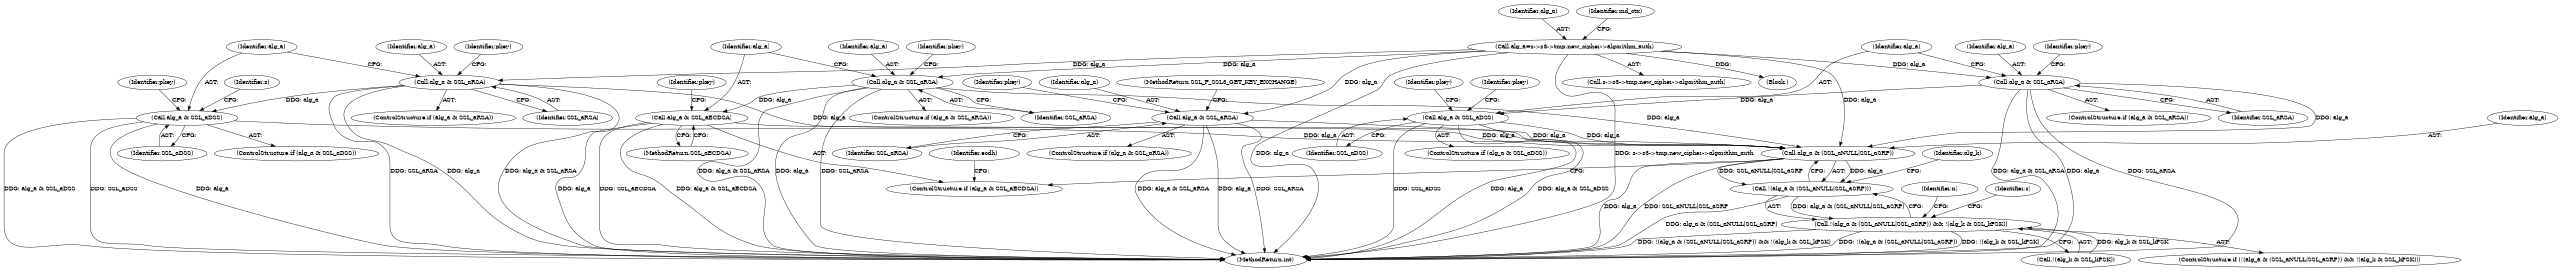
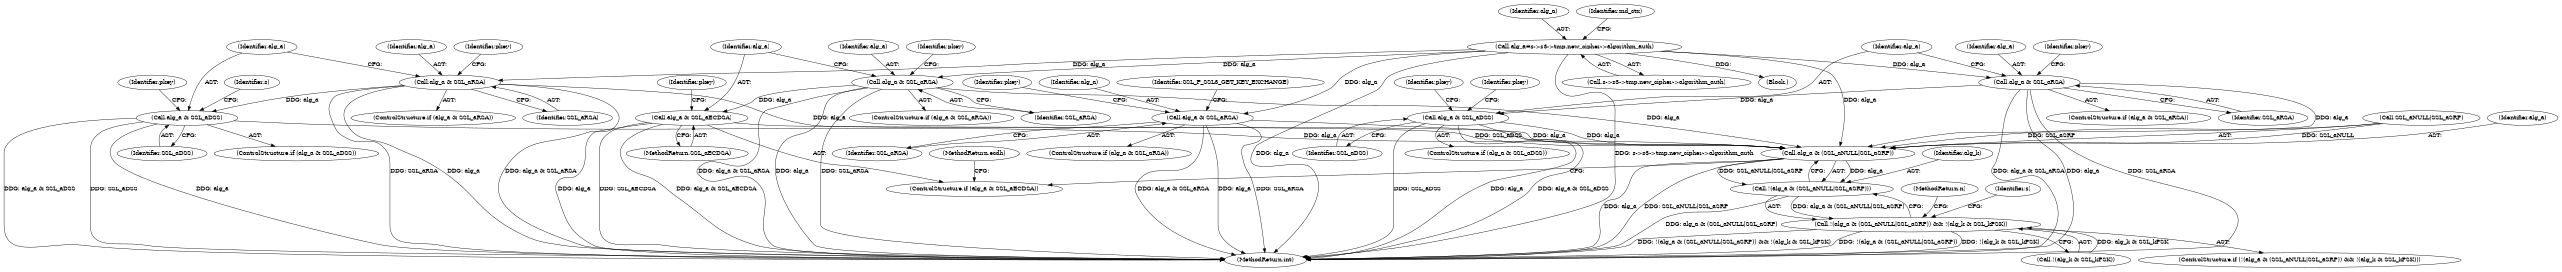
edge "(Call,s->s3->tmp.new_cipher->algorithm_auth)" -> "(Call,alg_a=s->s3->tmp.new_cipher->algorithm_auth)": added, label "AST:"
node "(MethodReturn,SSL_F_SSL3_GET_KEY_EXCHANGE)": label "(MethodReturn,SSL_F_SSL3_GET_KEY_EXCHANGE)" -> "(Identifier,SSL_F_SSL3_GET_KEY_EXCHANGE)"
node "(Call,SSL_aNULL|SSL_aSRP)": added
edge "(MethodReturn,SSL_aECDSA)" -> "(Call,alg_a & SSL_aECDSA)": label "CFG: " -> "AST: "
edge "(Call,alg_a & SSL_aECDSA)" -> "(Call,alg_a & (SSL_aNULL|SSL_aSRP))": label "DDG: alg_a" -> "DDG: SSL_aDSS"
node "(Identifier,ecdh)": label "(Identifier,ecdh)" -> "(MethodReturn,ecdh)"
edge "(Identifier,alg_k)" -> "(Call,!(alg_a & (SSL_aNULL|SSL_aSRP)))": label "CFG: " -> "AST: "
node "(Identifier,n)": label "(Identifier,n)" -> "(MethodReturn,n)"
